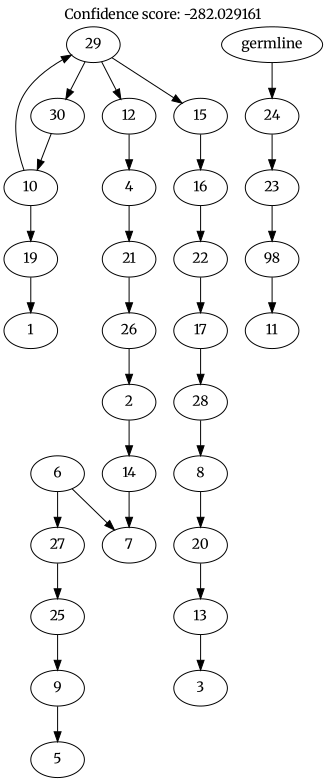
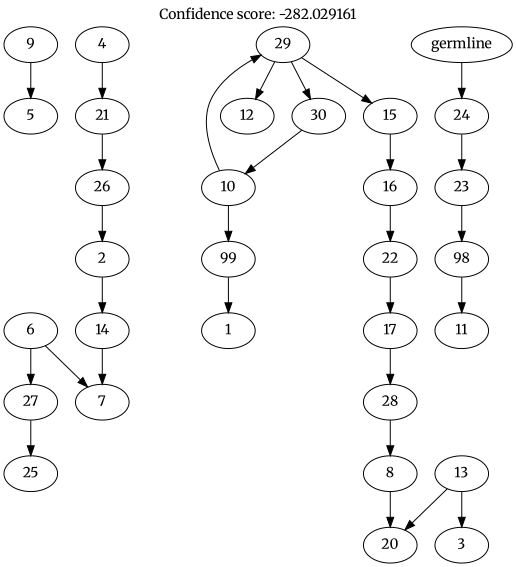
edge "12" -> "4": removed
node "19": label "19" -> "99"
edge "20" -> "13": reversed
edge "25" -> "9": removed
